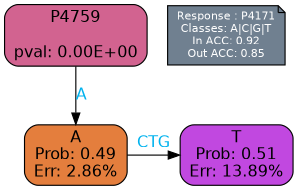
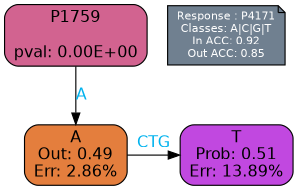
node "P4759 pval: 0.00E+00": label "P4759 pval: 0.00E+00" -> "P1759 pval: 0.00E+00"
node "A Prob: 0.49 Err: 2.86%": label "A Prob: 0.49 Err: 2.86%" -> "A Out: 0.49 Err: 2.86%"
